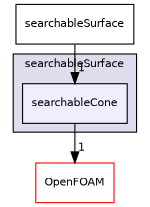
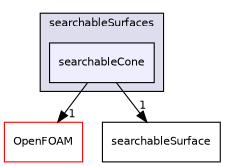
edge "searchableSurface" -> "searchableCone": reversed
cluster "searchableSurface": label "searchableSurface" -> "searchableSurfaces"
